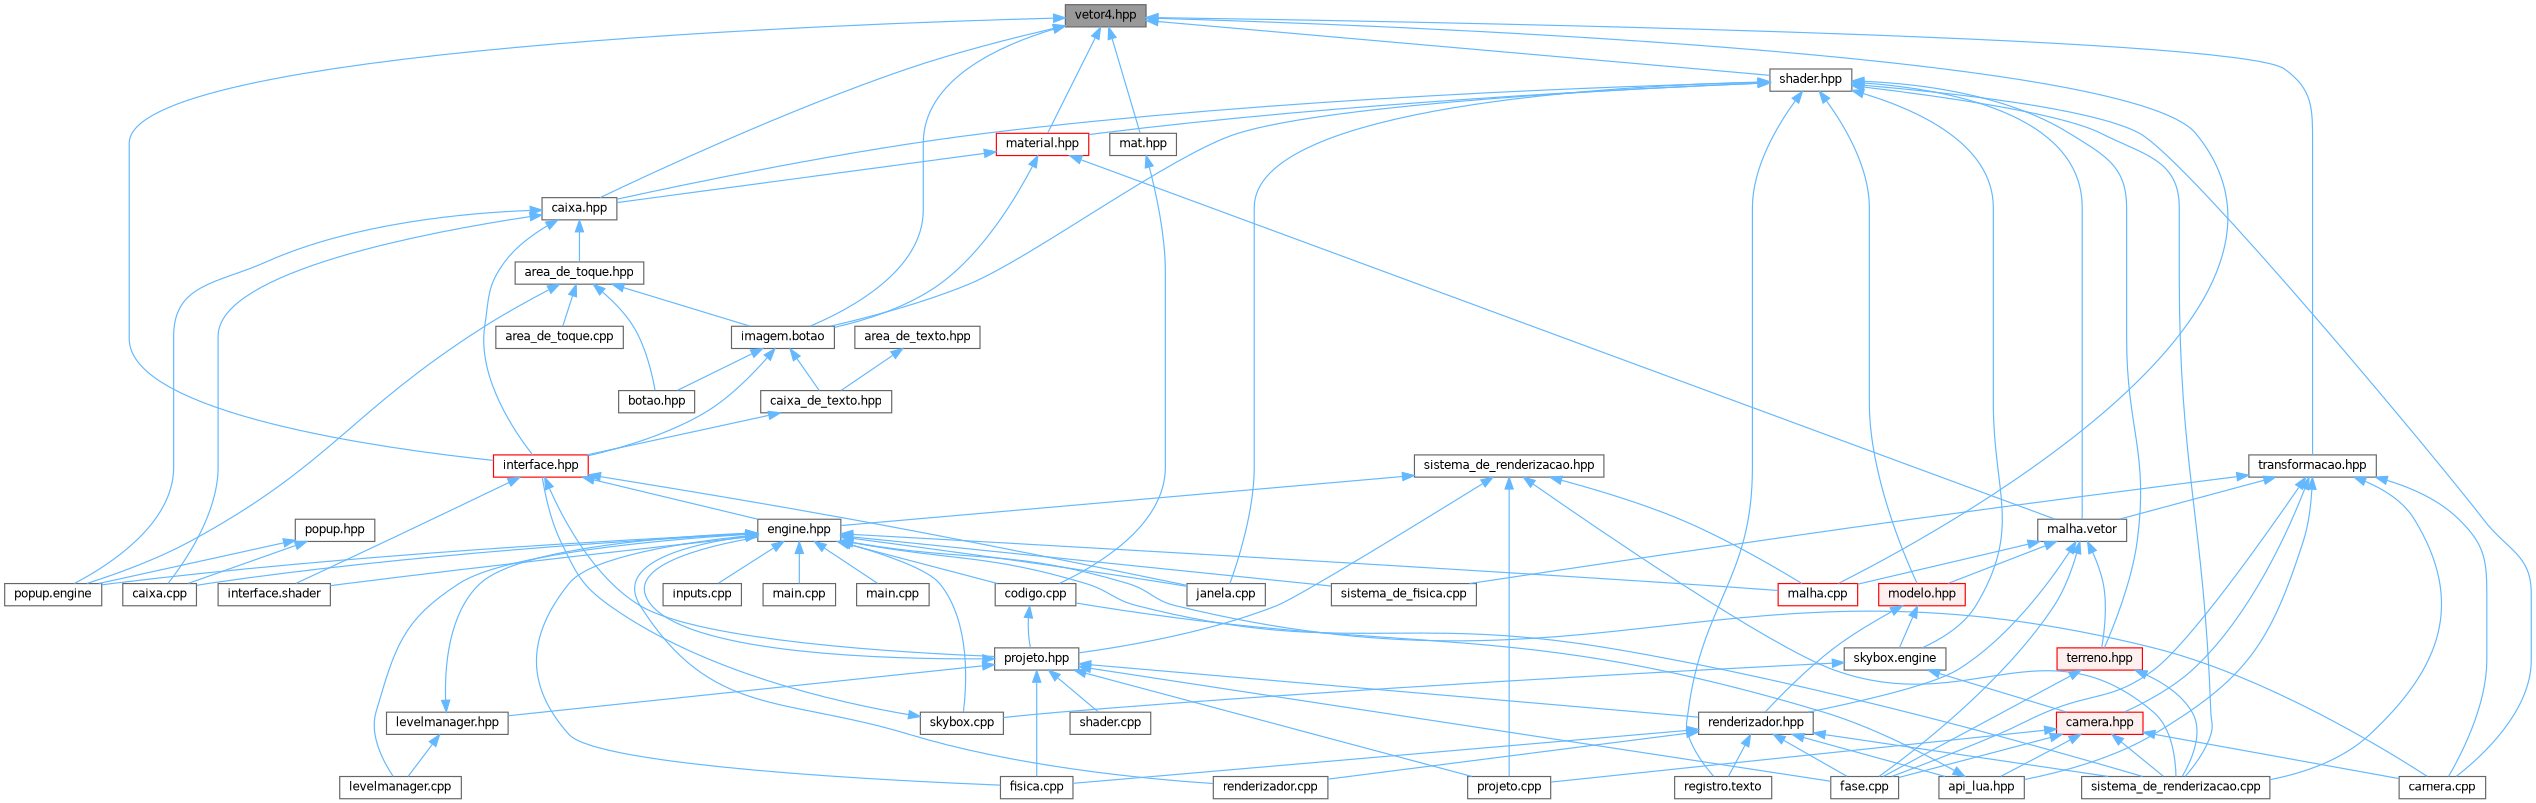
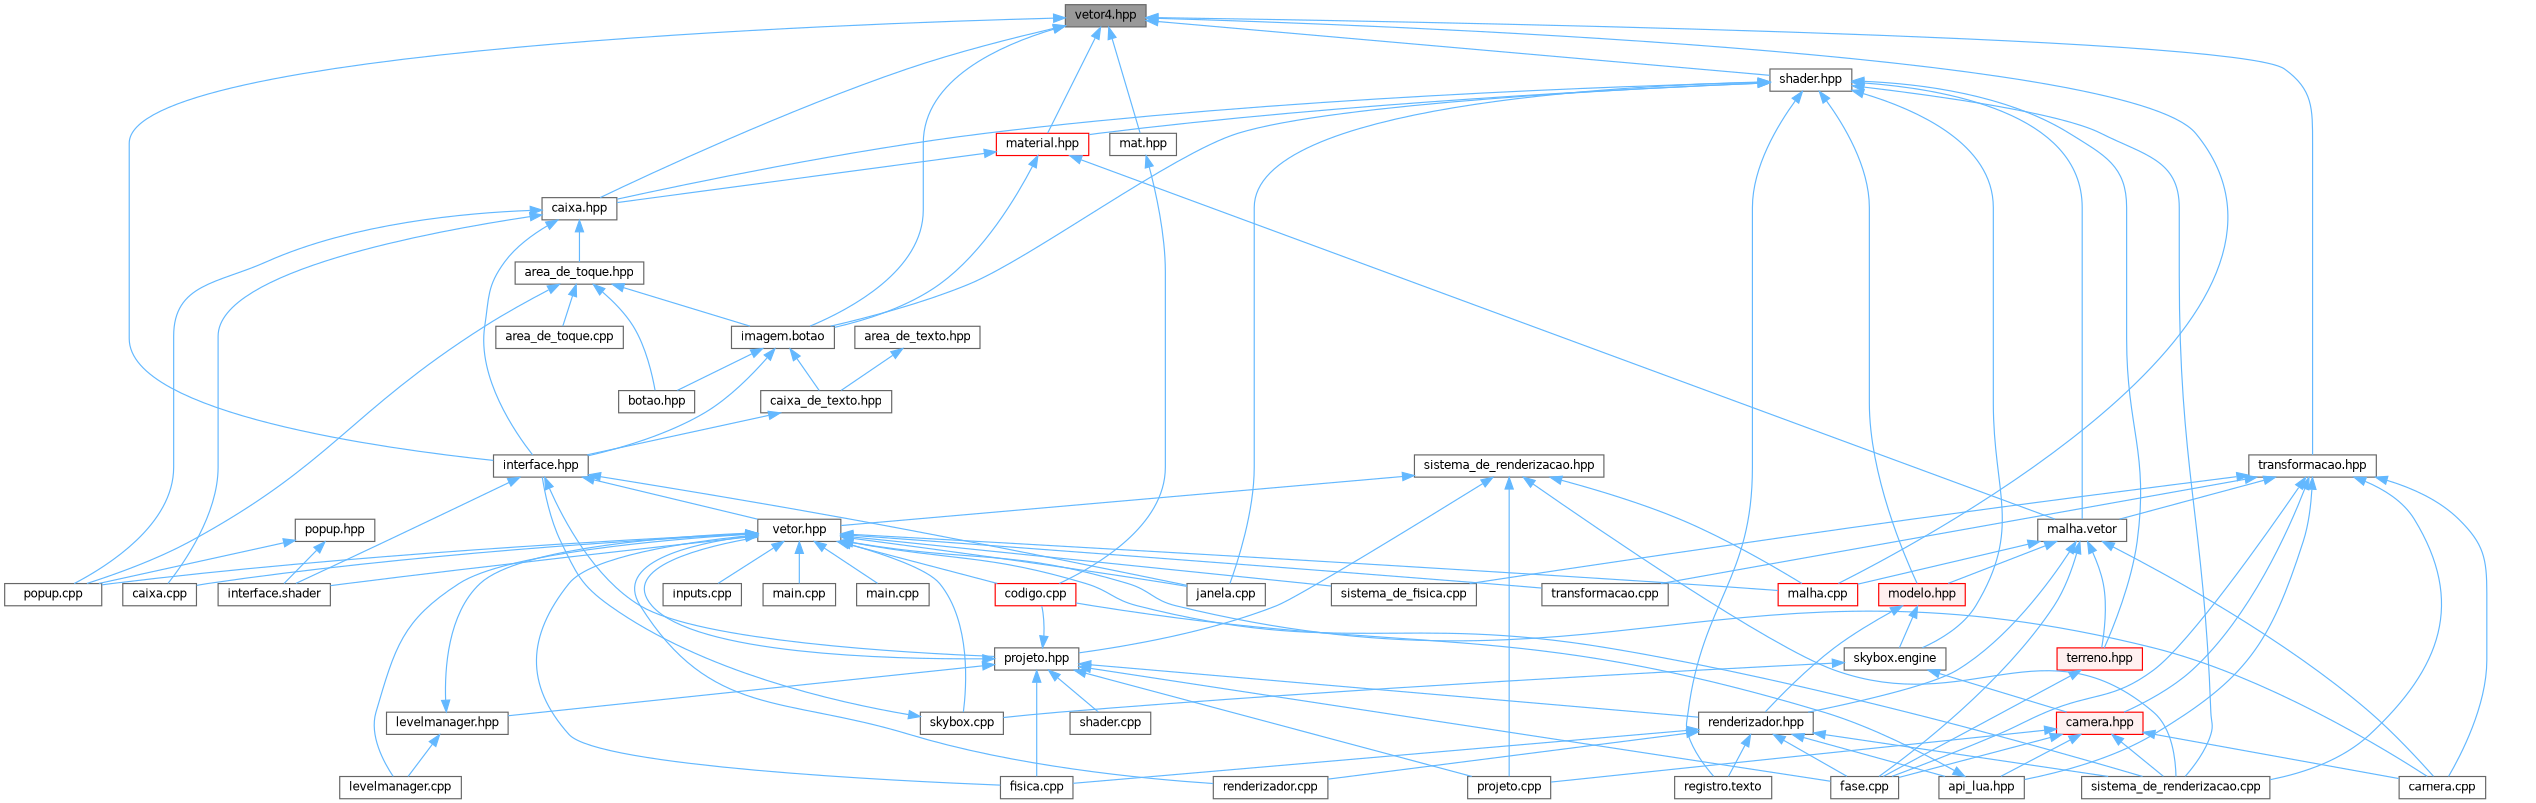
edge "camera.cpp" -> "shader.hpp": now "camera.cpp" -> "malha.vetor"
node "interface.hpp": color red -> grey40
node "engine.hpp": label "engine.hpp" -> "vetor.hpp"
edge "caixa.cpp" -> "popup.hpp": now "interface.shader" -> "popup.hpp"
node "popup.engine": label "popup.engine" -> "popup.cpp"
node "codigo.cpp": color grey40 -> red
node "transformacao.cpp": added
edge "projeto.hpp" -> "codigo.cpp": reversed
edge "sistema_de_renderizacao.cpp" -> "terreno.hpp": removed
